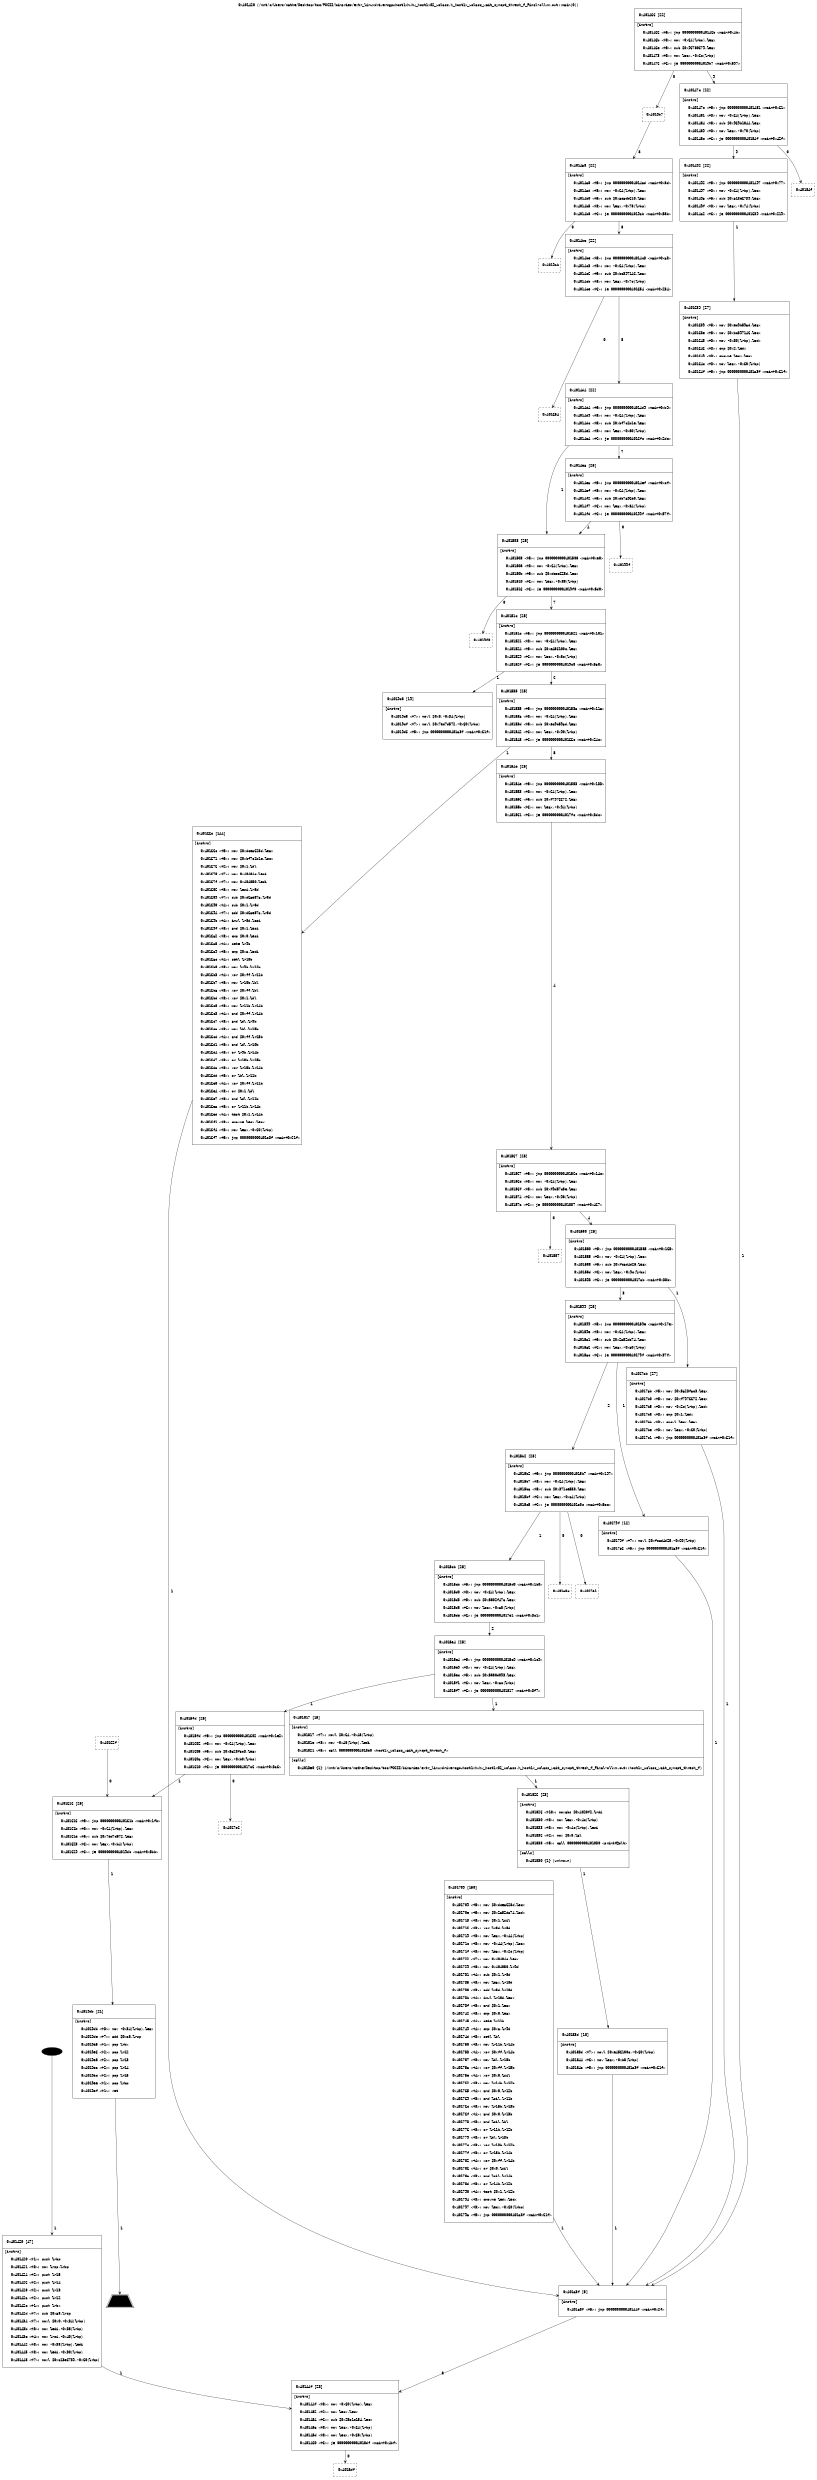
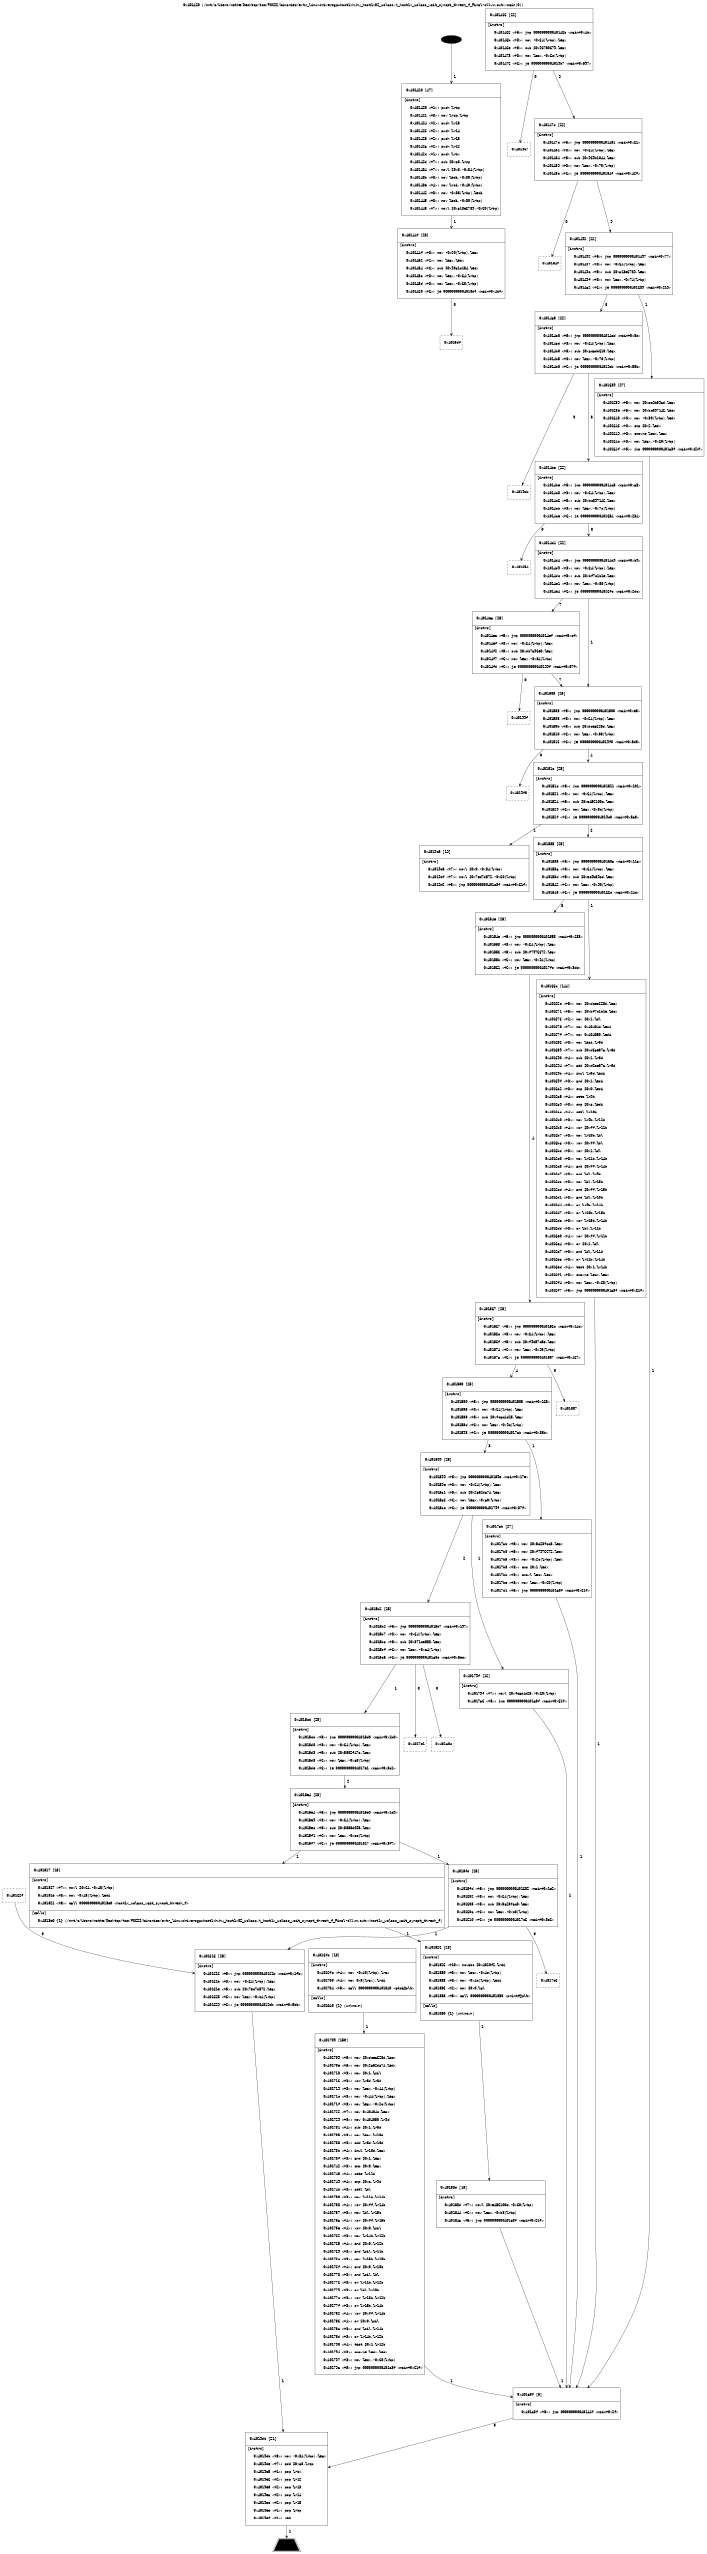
edge "0x4019b7" -> "0x4014a8 [22]": now "0x401492 [22]" -> "0x4014a8 [22]"
edge "0x4014ea [25]" -> "0x401503 [25]": label " 4" -> " 7"
edge "0x401503 [25]" -> "0x40151c [25]": label " 7" -> " 4"
node "0x4016fc [13]": added
edge "0x401a3f [5]" -> "0x40144f [23]": now "0x401a3f [5]" -> "0x4019db [21]"
